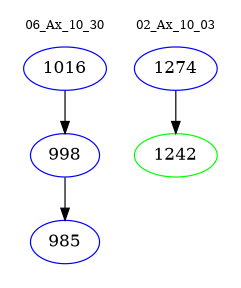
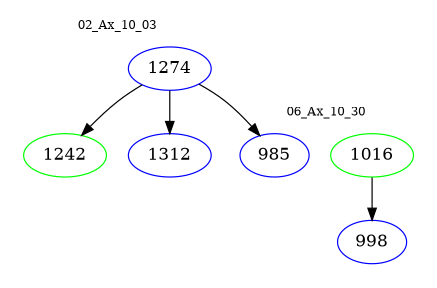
node "1016": color blue -> green
node "1312": added
edge "998" -> "985": now "1274" -> "985"
